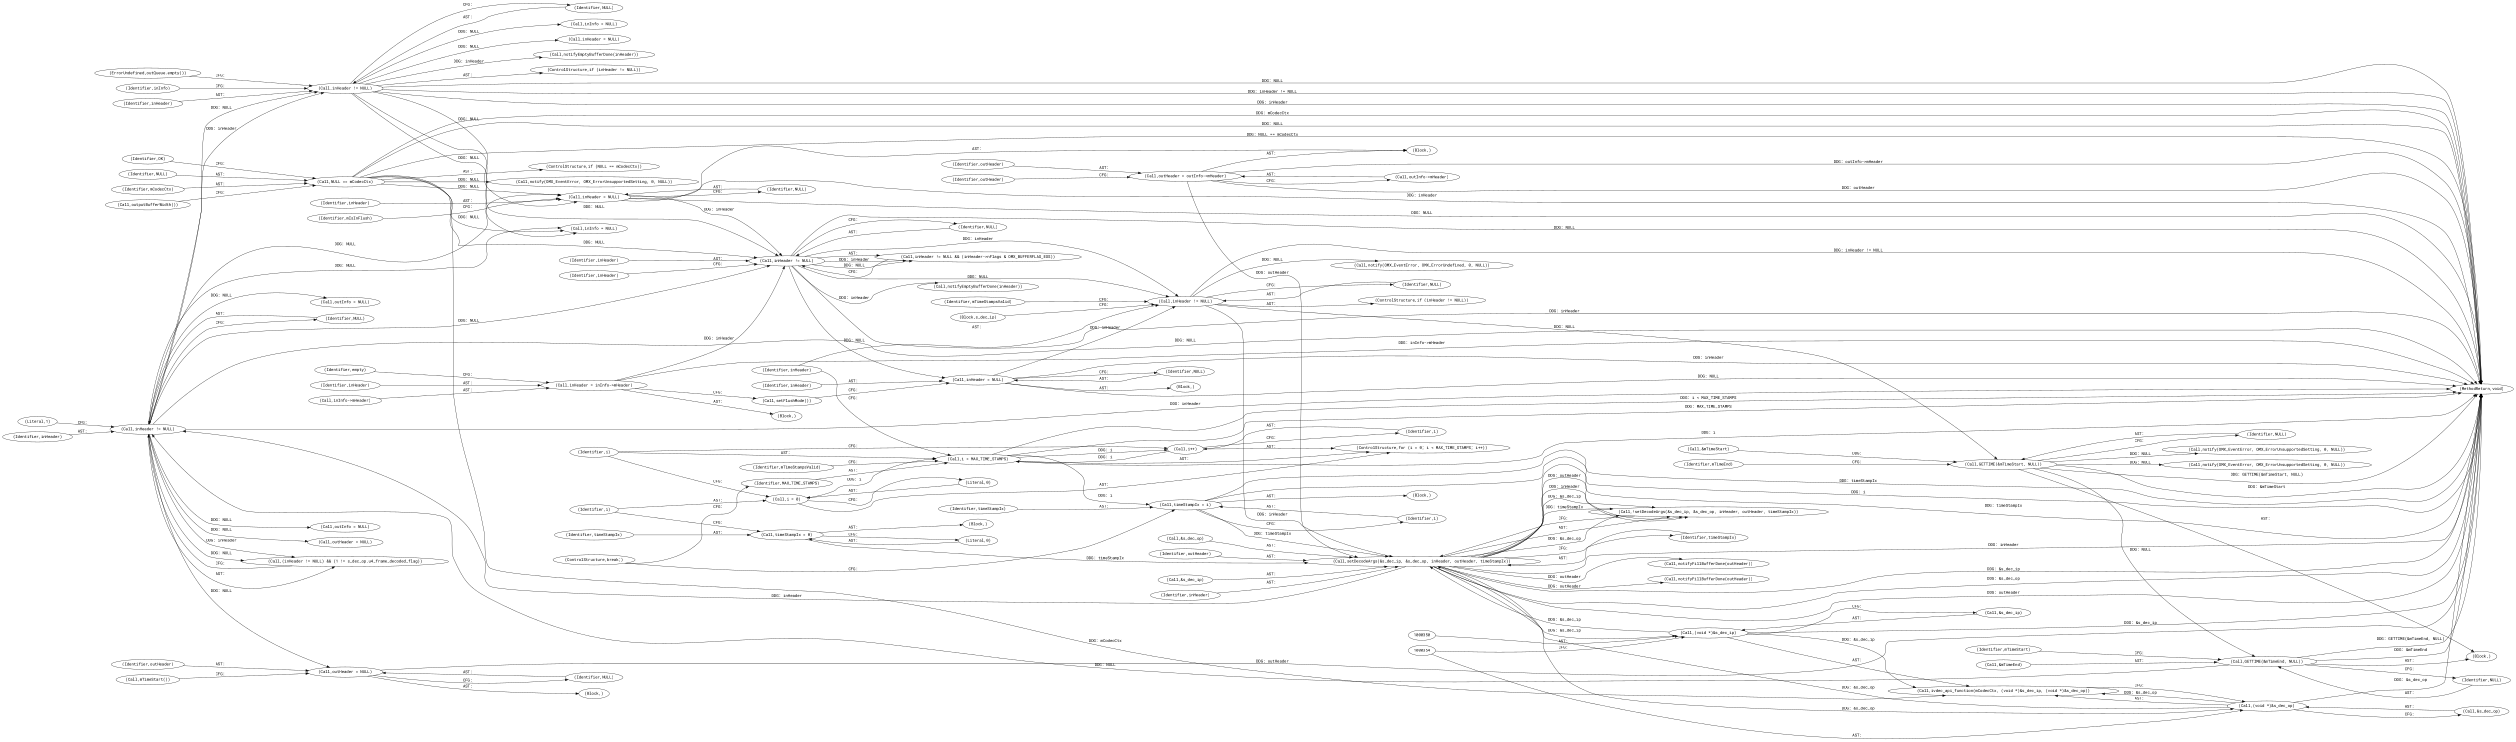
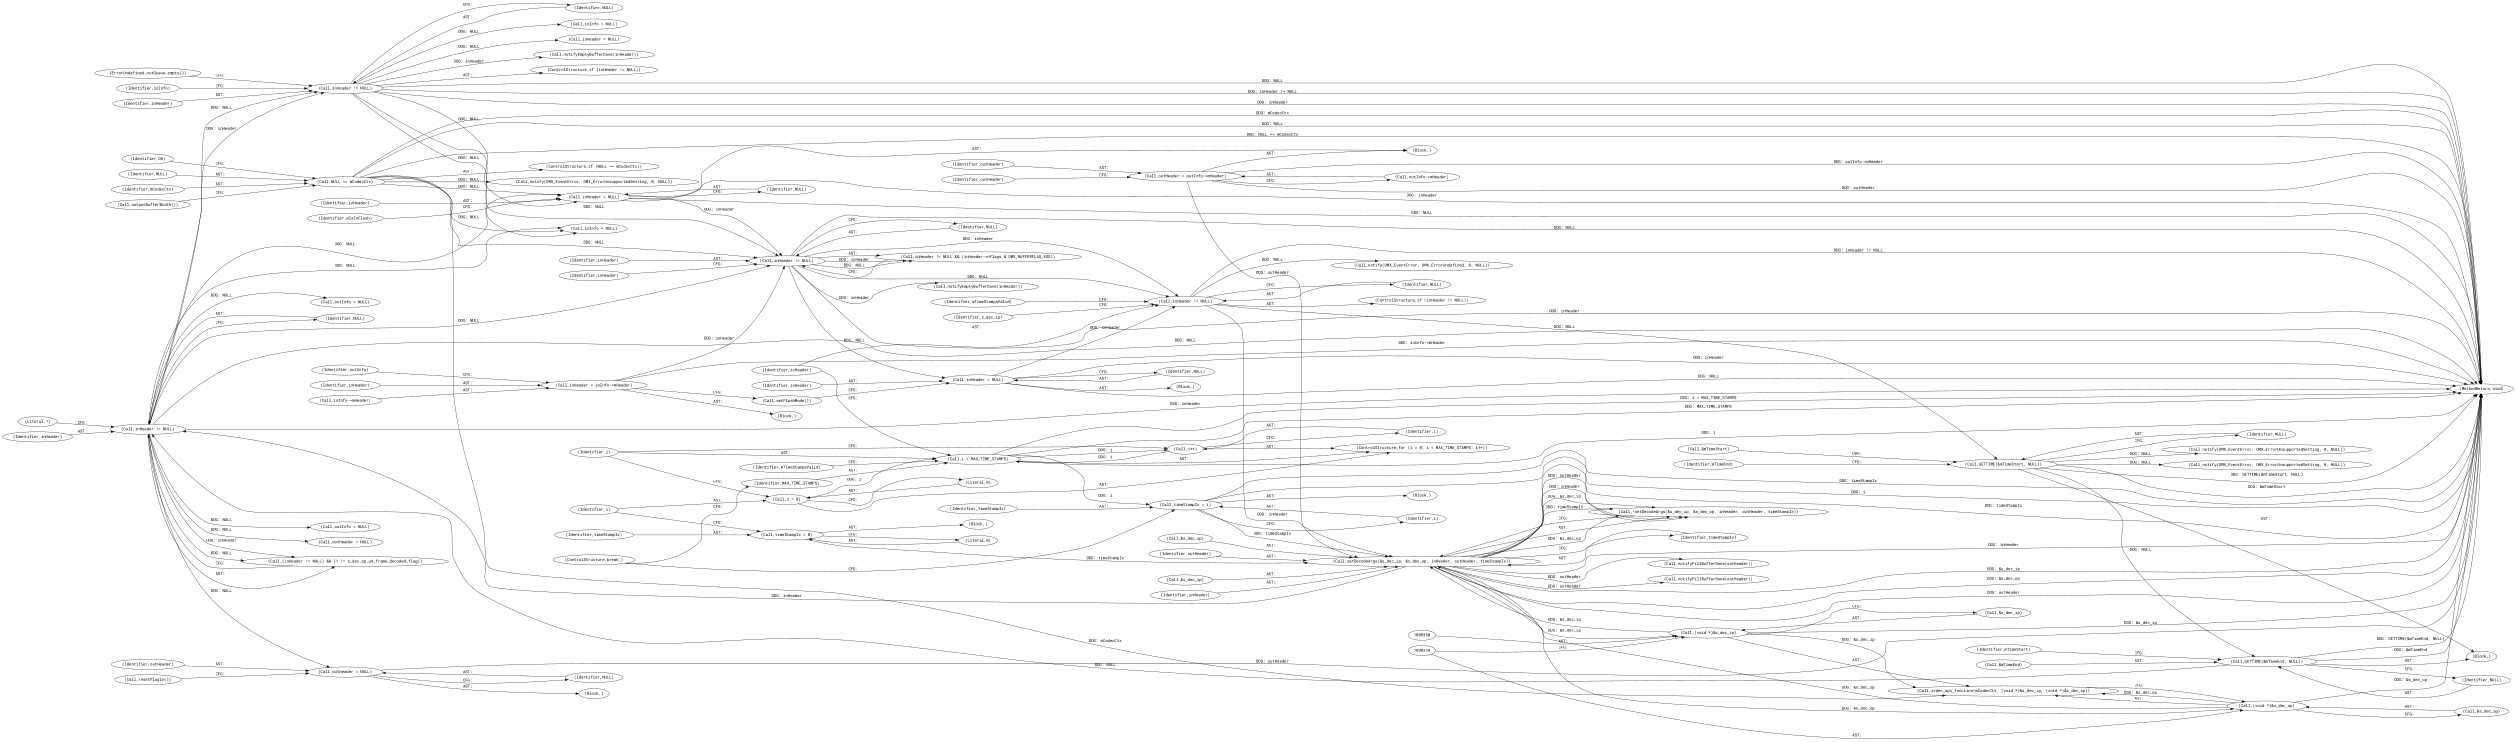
node "(Block,s_dec_ip)": label "(Block,s_dec_ip)" -> "(Identifier,s_dec_ip)"
node "(Identifier,empty)": label "(Identifier,empty)" -> "(Identifier,outInfo)"
node "(Call,mTimeStart())": label "(Call,mTimeStart())" -> "(Call,resetPlugin())"
